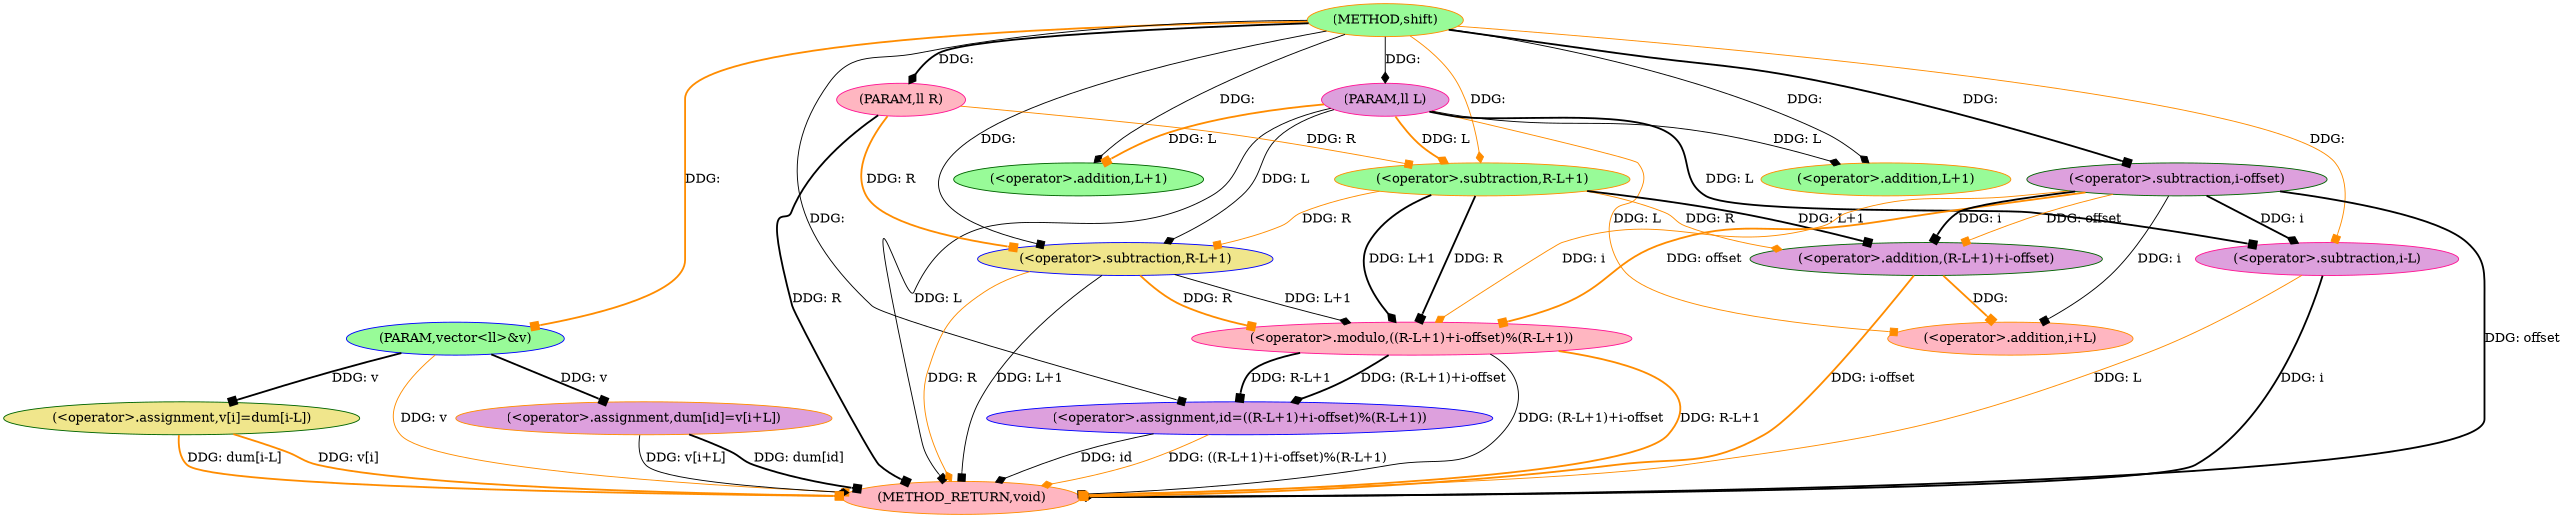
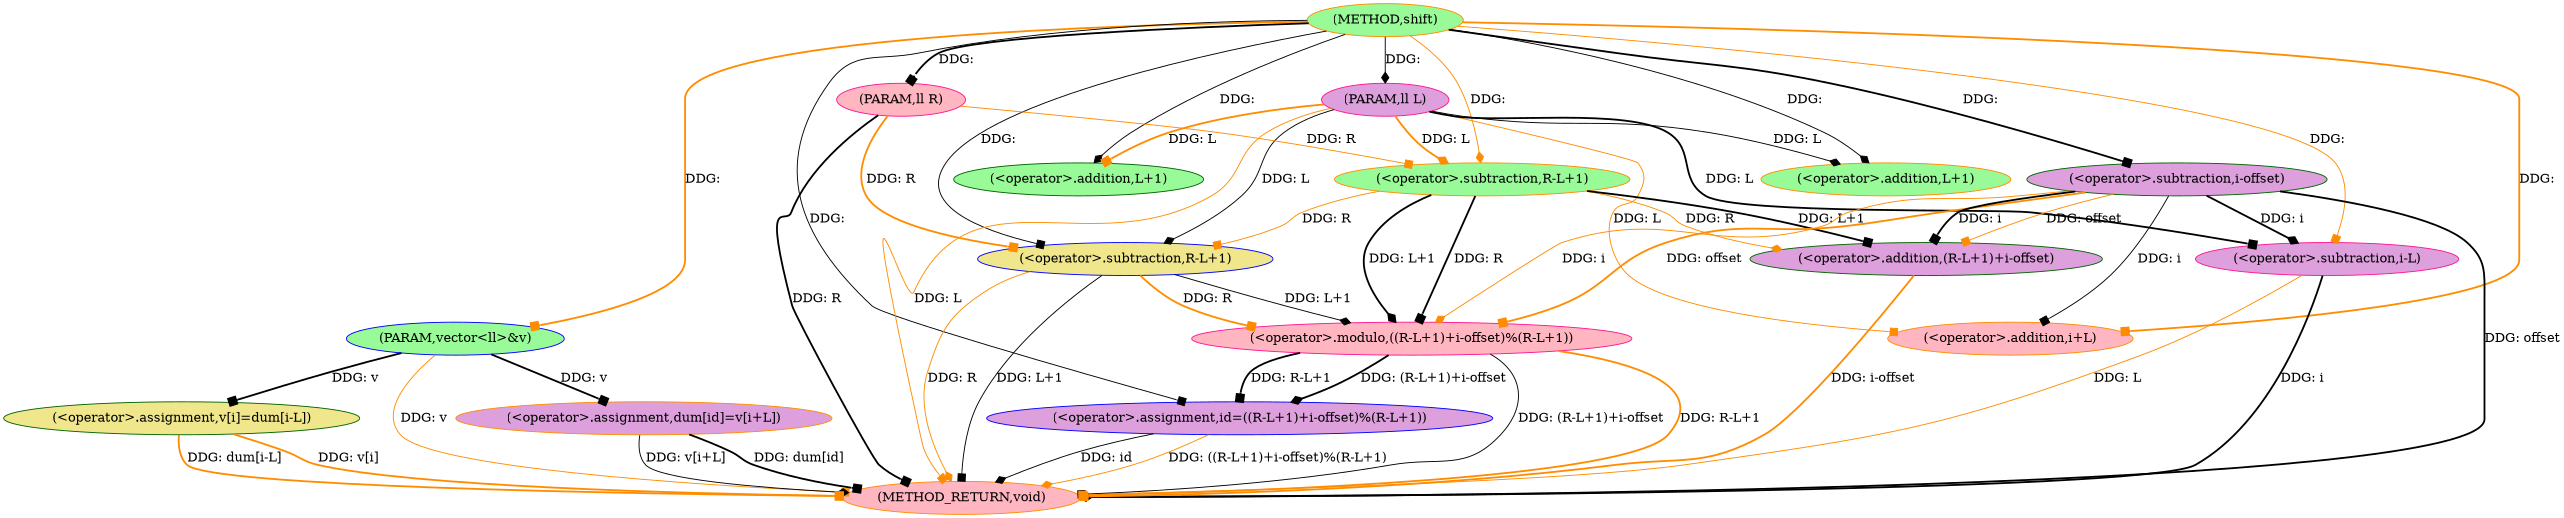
edge "(METHOD,shift)" -> "(PARAM,ll R)": arrowhead diamond -> box
edge "(PARAM,ll L)" -> "(METHOD_RETURN,void)": color black -> darkorange
edge "(<operator>.addition,(R-L+1)+i-offset)" -> "(<operator>.addition,i+L)": now "(METHOD,shift)" -> "(<operator>.addition,i+L)"
